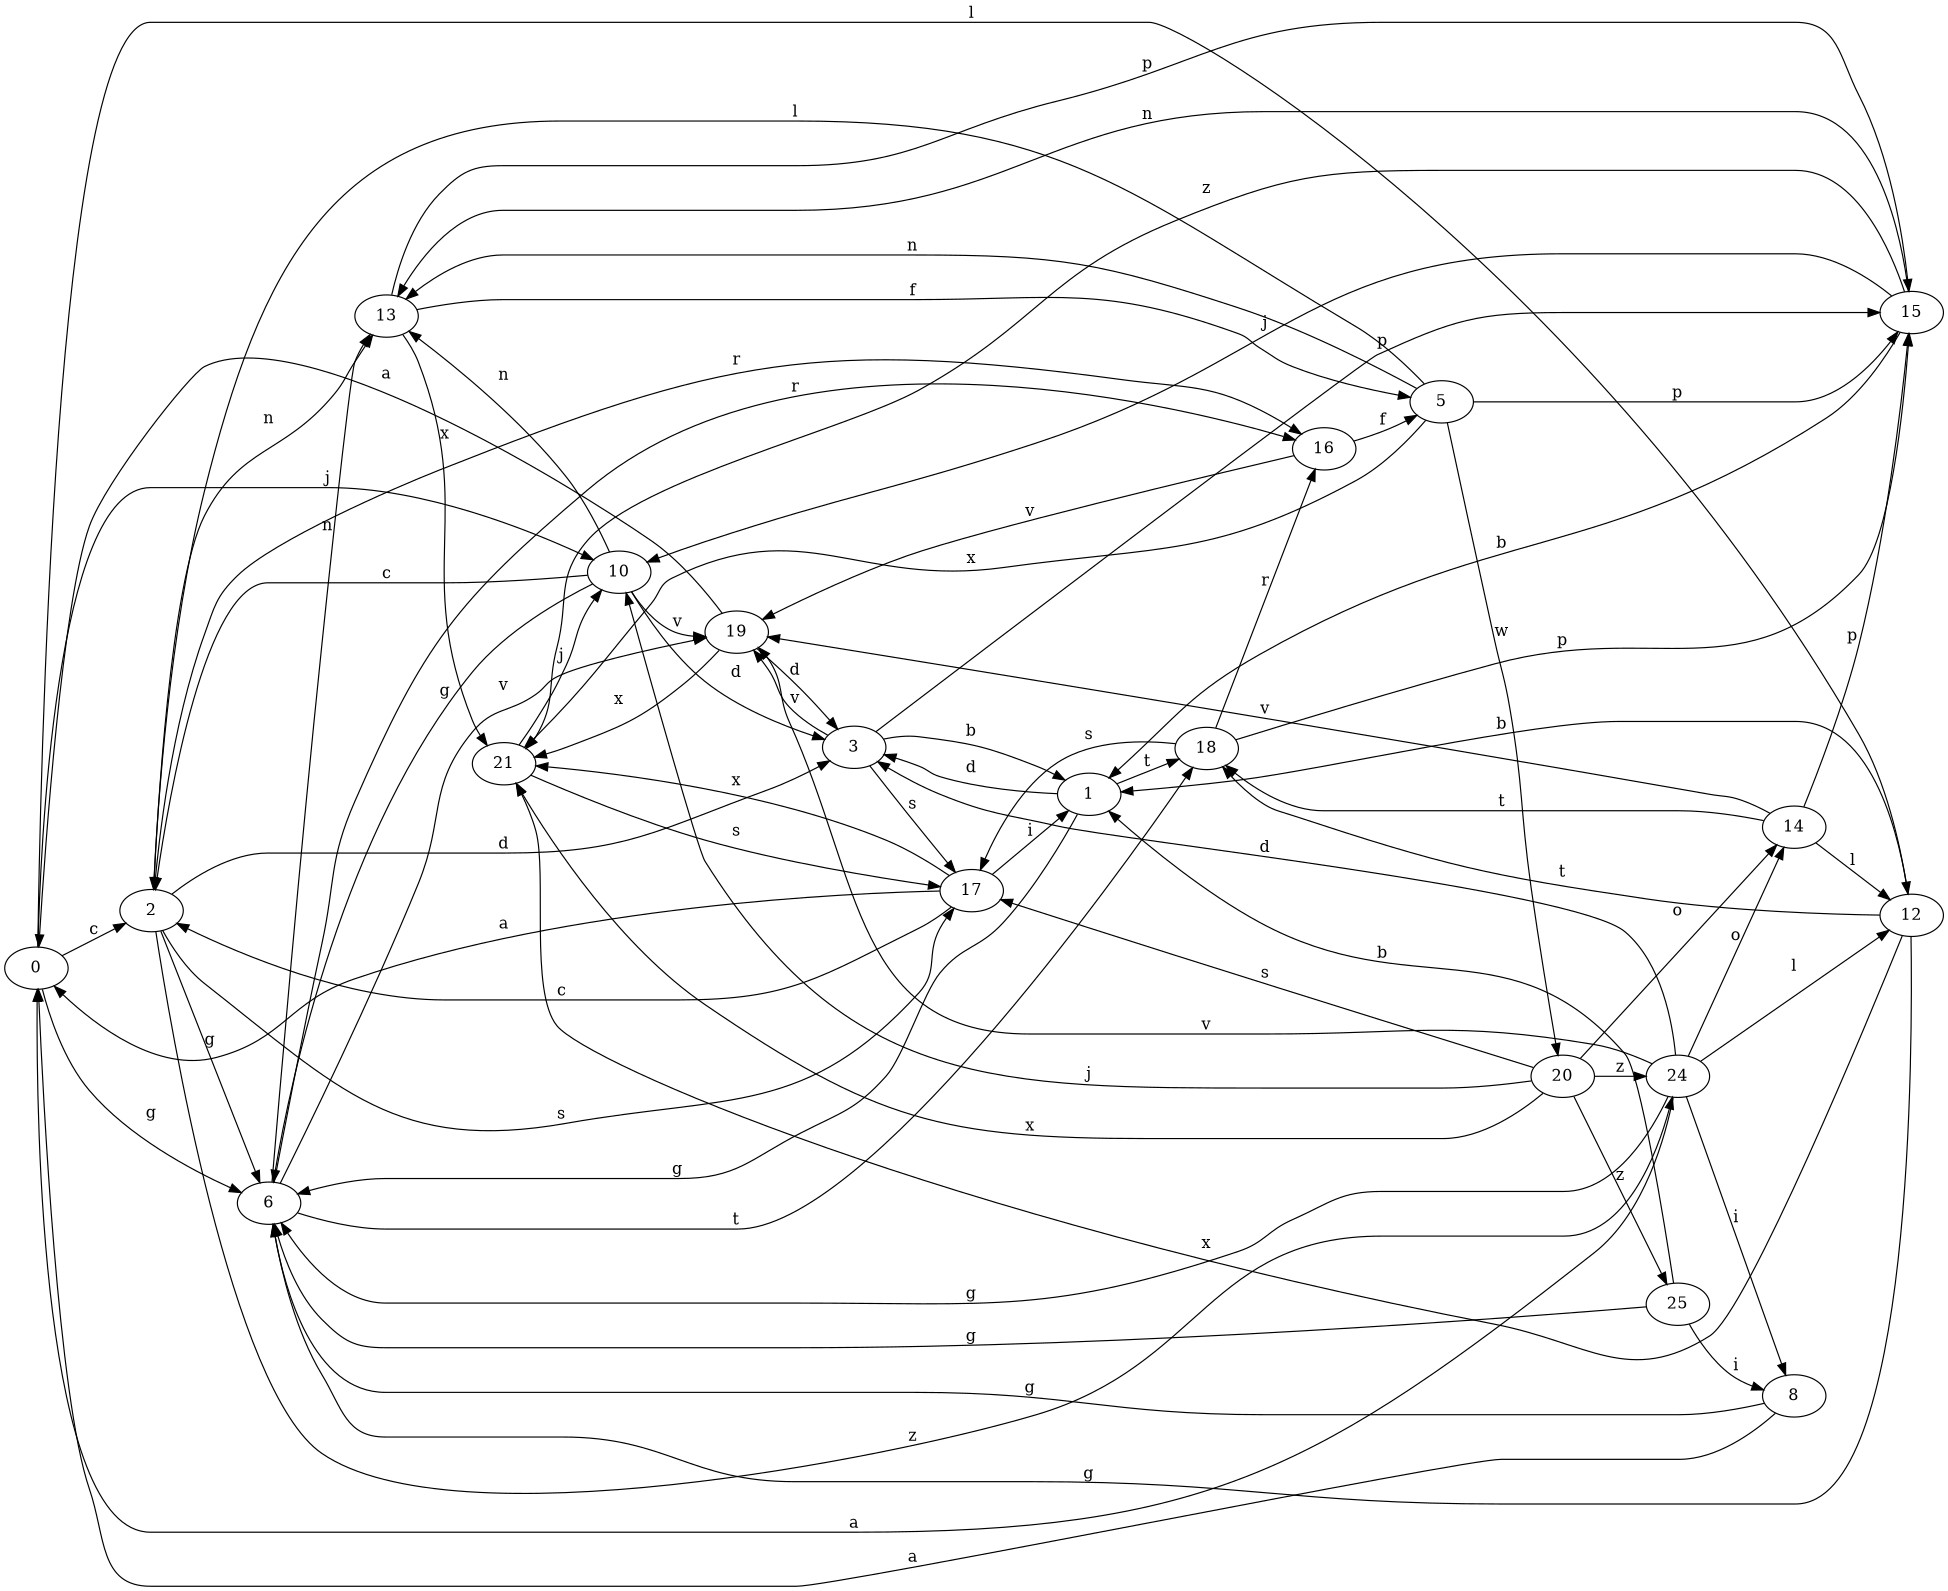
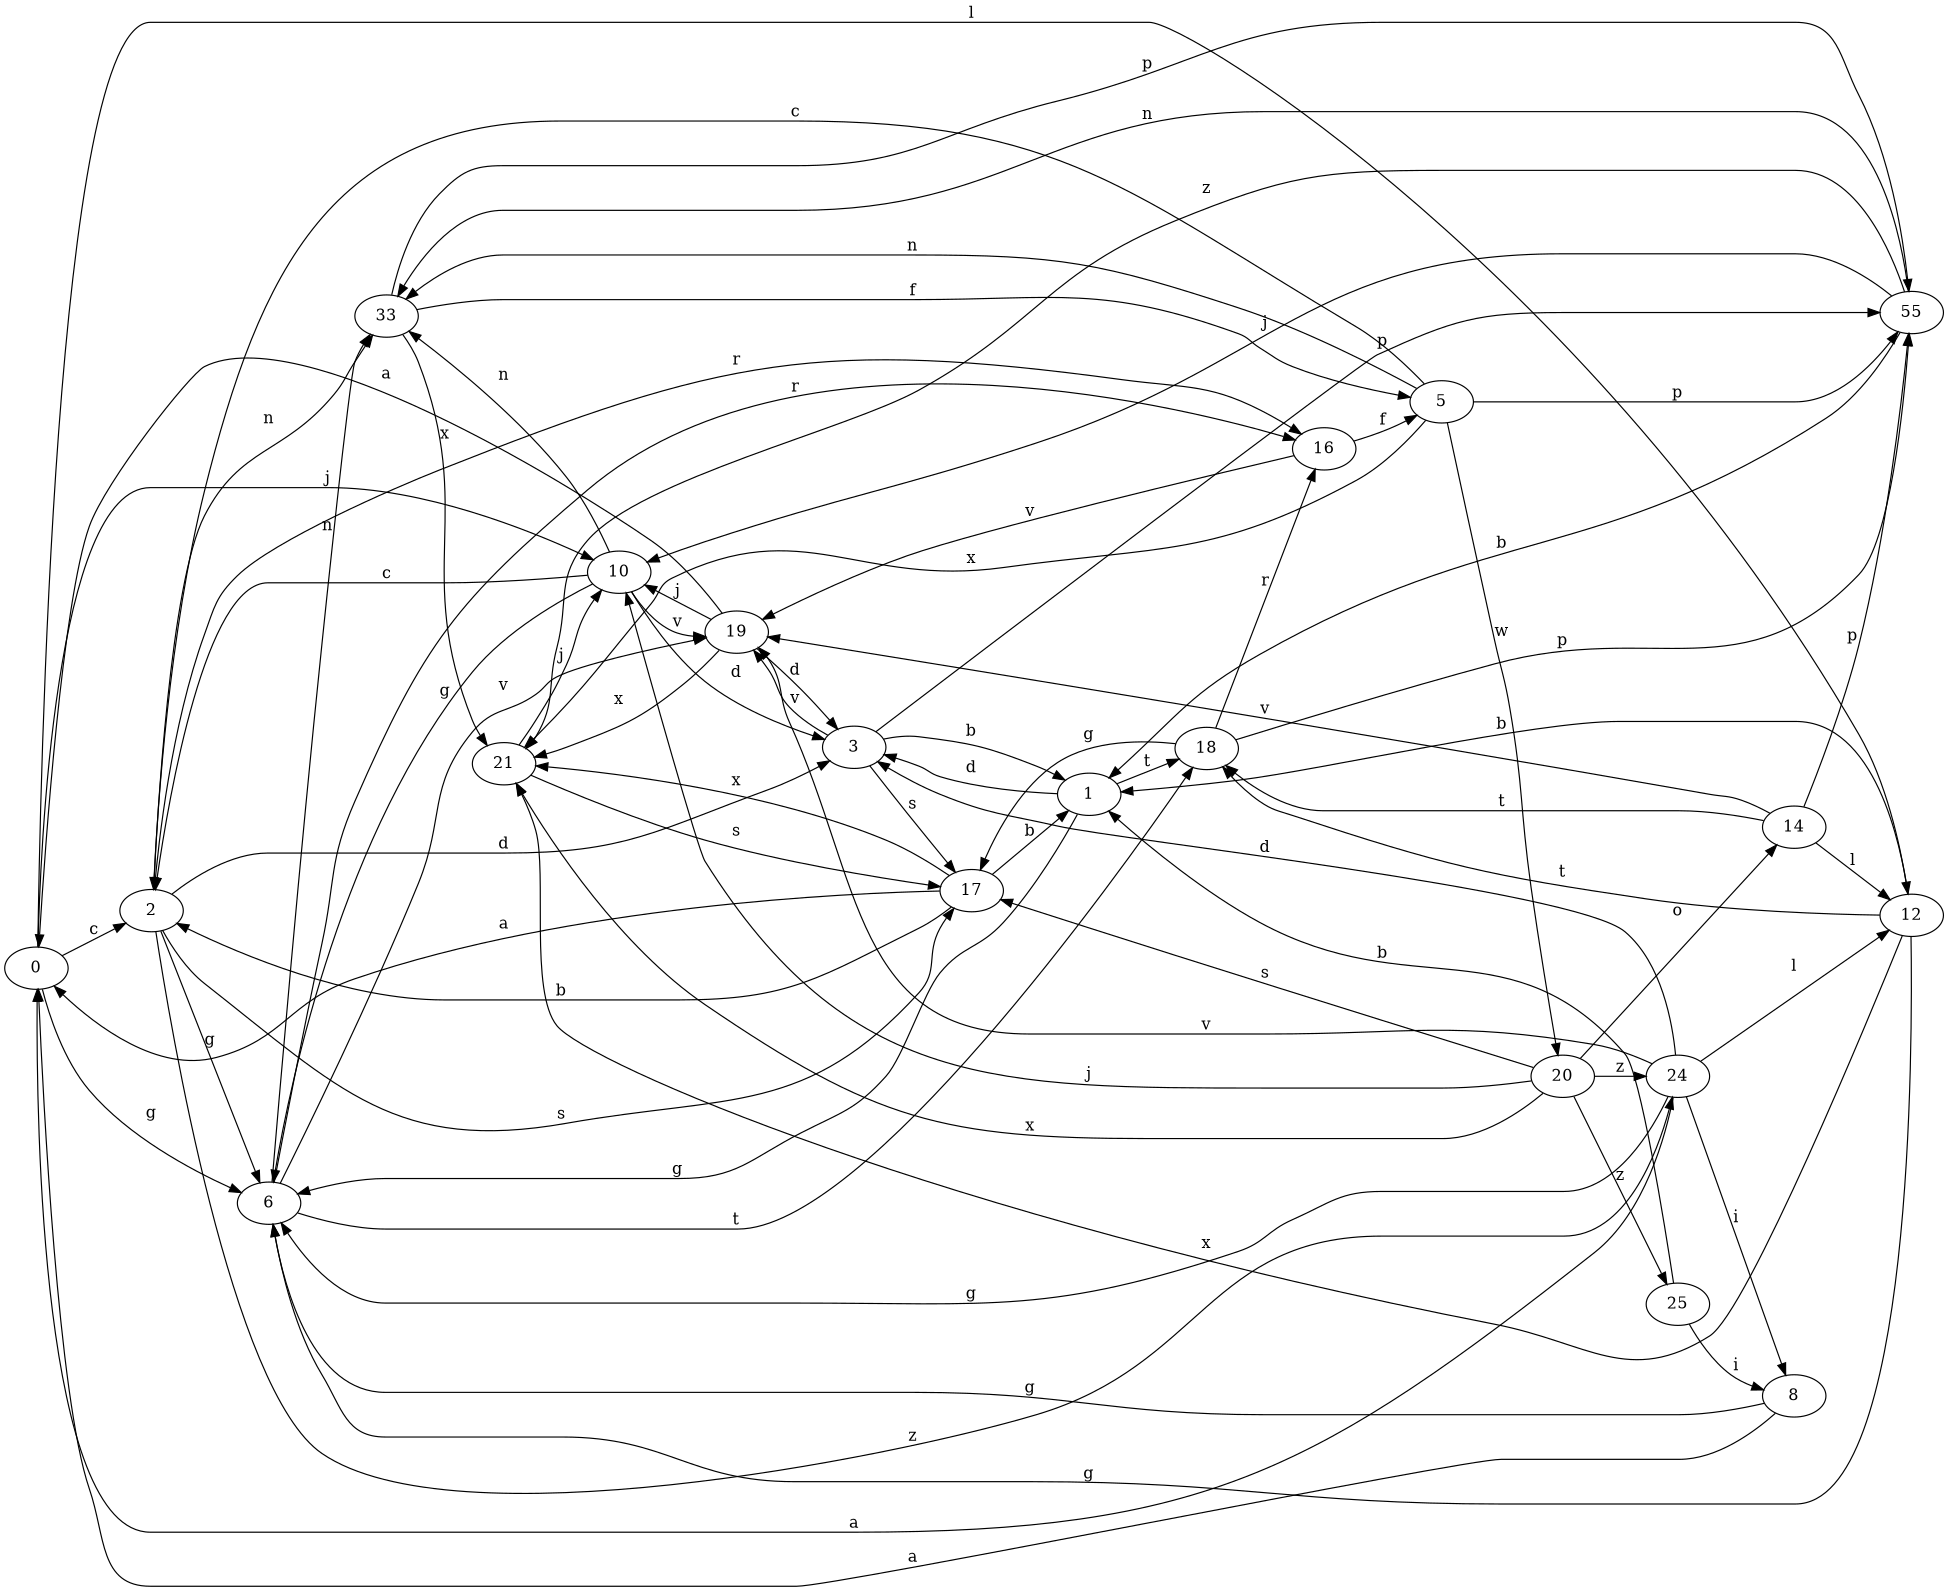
edge "5" -> "2": label "l" -> "c"
node "15": label "15" -> "55"
node "13": label "13" -> "33"
edge "19" -> "10": added, label "j"
edge "18" -> "17": label "s" -> "g"
edge "17" -> "1": label "i" -> "b"
edge "24" -> "14": removed, label "o"
edge "17" -> "2": label "c" -> "b"
edge "25" -> "6": removed, label "g"
